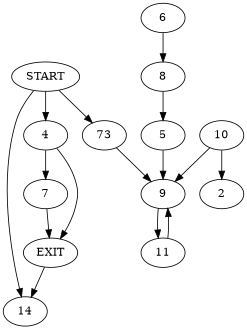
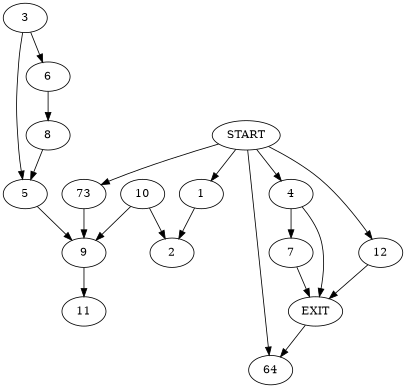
node "3": added
node "1": added
edge "11" -> "9": removed
node "12": added
node "14": label "14" -> "64"
